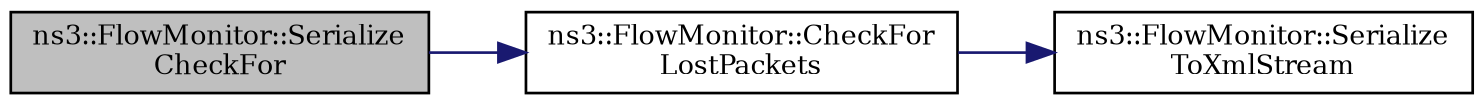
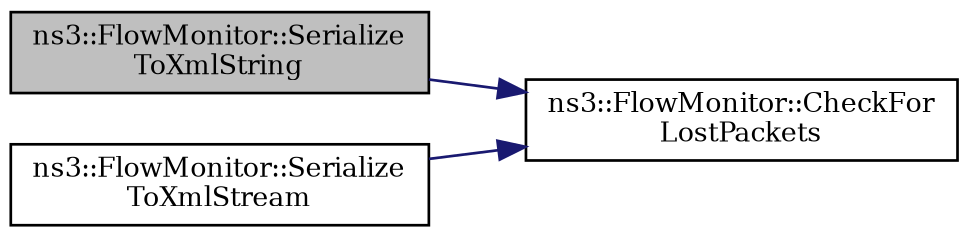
node "ns3::FlowMonitor::Serialize CheckFor": label "ns3::FlowMonitor::Serialize CheckFor" -> "ns3::FlowMonitor::Serialize ToXmlString"
edge "ns3::FlowMonitor::CheckFor LostPackets" -> "ns3::FlowMonitor::Serialize ToXmlStream": reversed
